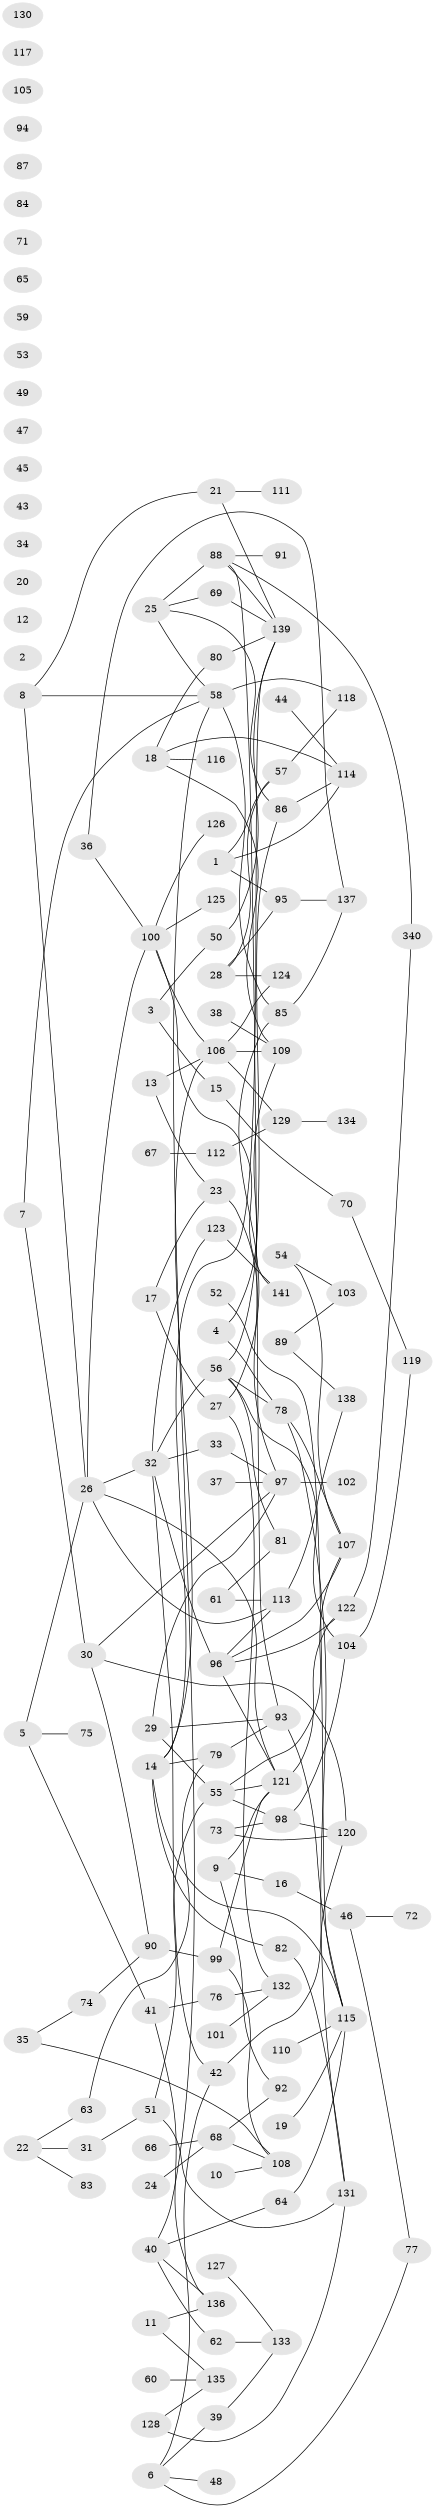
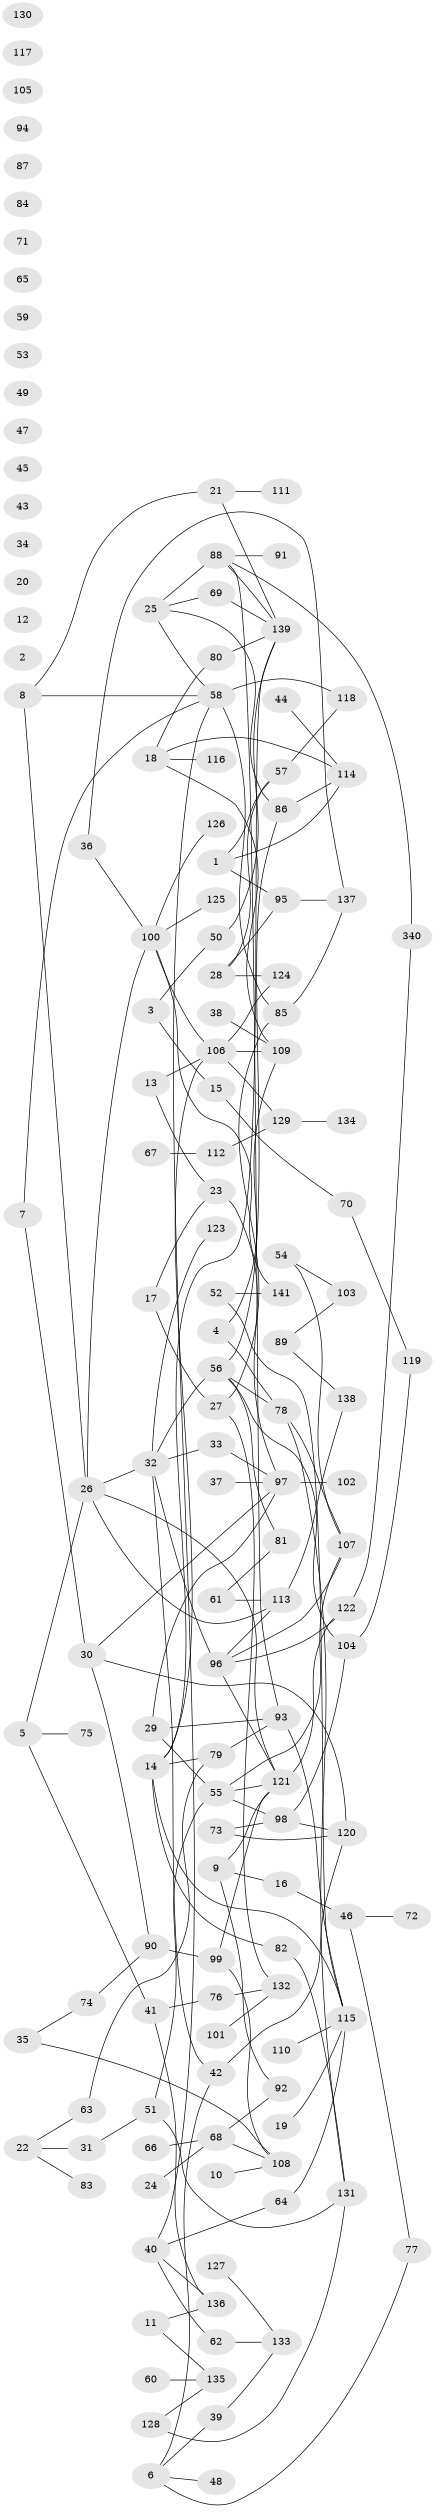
edge "123" -- "141": now "52" -- "141"
